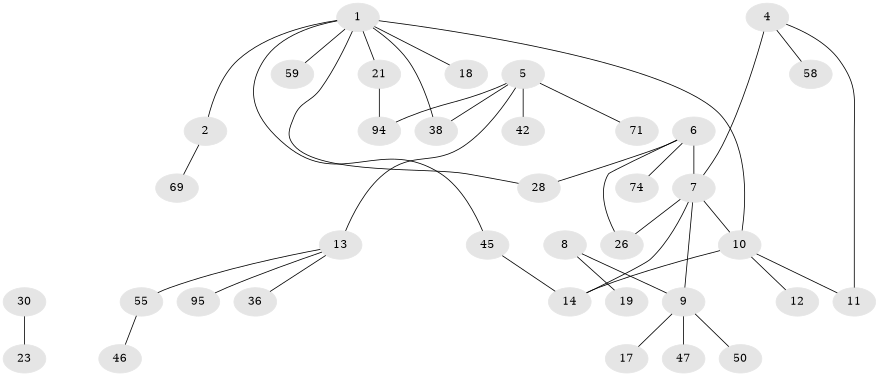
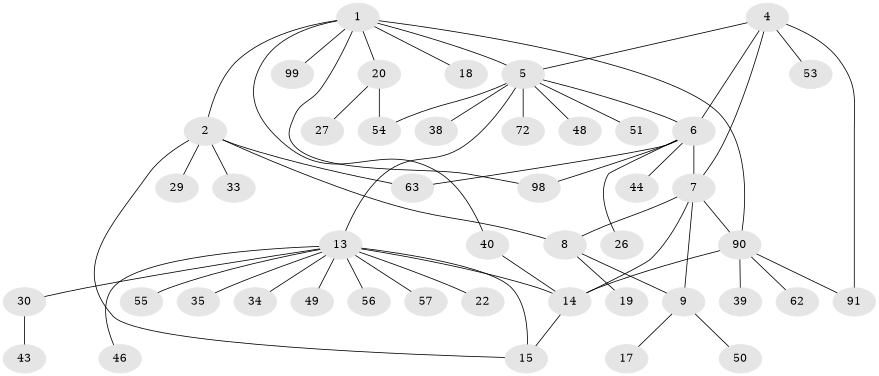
edge "4" -- "5": added
edge "1" -- "38": now "1" -- "5"
node "59": label "59" -> "99"
node "21": label "21" -> "20"
edge "4" -- "6": added
node "58": label "58" -> "53"
edge "5" -- "6": added
node "27": added
node "94": label "94" -> "54"
node "42": label "42" -> "72"
node "48": added
node "71": label "71" -> "51"
node "69": label "69" -> "29"
node "33": added
node "63": added
node "28": label "28" -> "98"
node "74": label "74" -> "44"
edge "2" -- "8": added
edge "7" -- "26": now "7" -- "8"
node "45": label "45" -> "40"
node "10": label "10" -> "90"
edge "13" -- "14": added
edge "13" -- "30": added
node "95": label "95" -> "35"
node "36": label "36" -> "34"
node "49": added
node "56": added
node "57": added
node "22": added
node "39": added
node "12": label "12" -> "62"
node "11": label "11" -> "91"
edge "55" -- "46": now "13" -- "46"
node "23": label "23" -> "43"
node "15": added
node "47": removed
